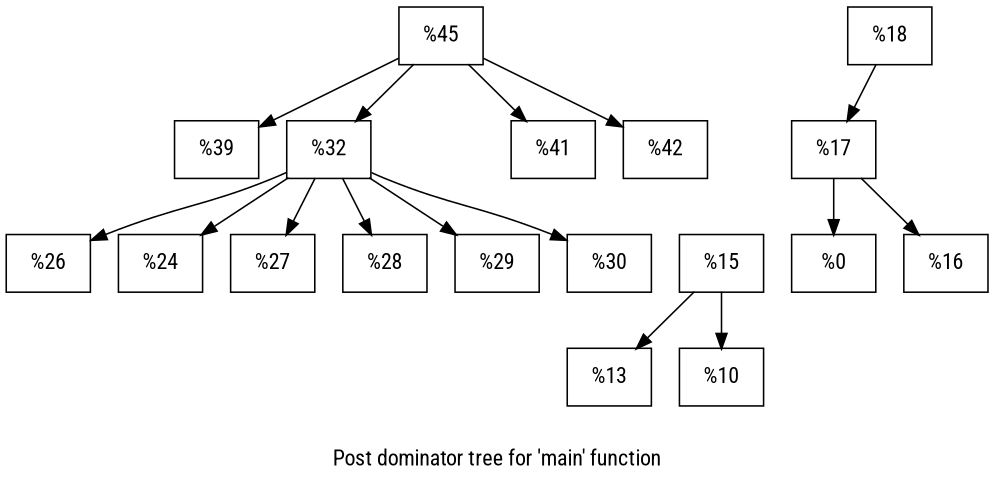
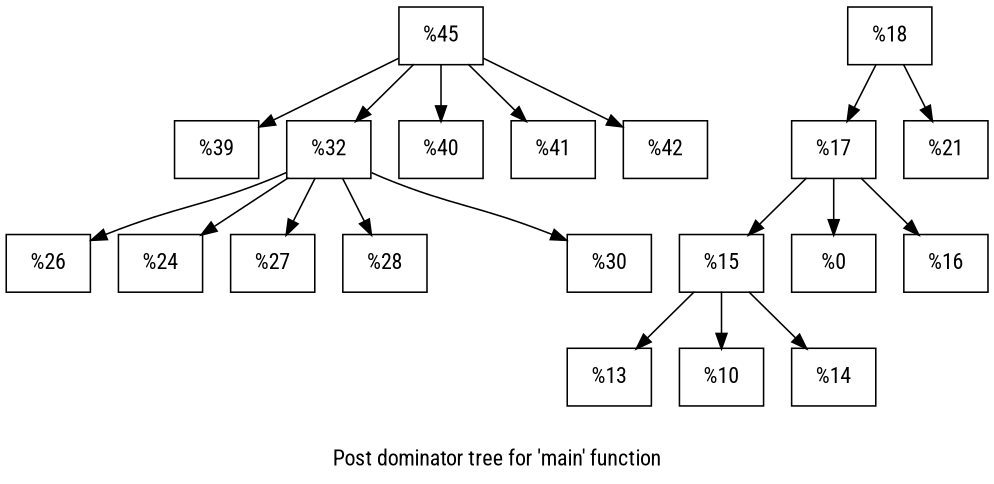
node "%40": added
node "%21": added
edge "%17" -> "%15": added
node "%29": removed
node "%14": added
